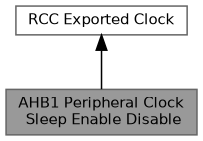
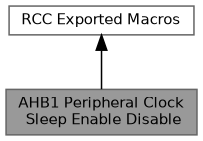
node "RCC Exported Clock": label "RCC Exported Clock" -> "RCC Exported Macros"
